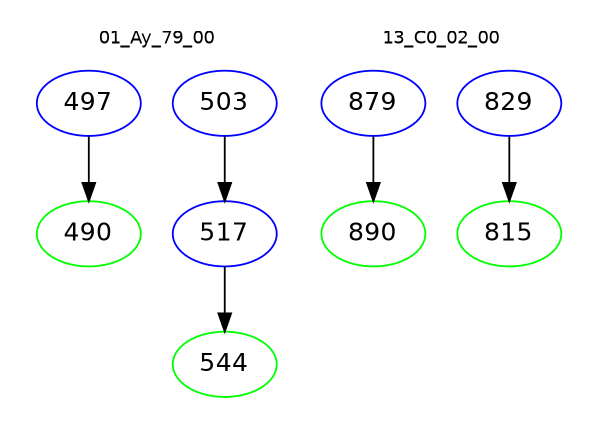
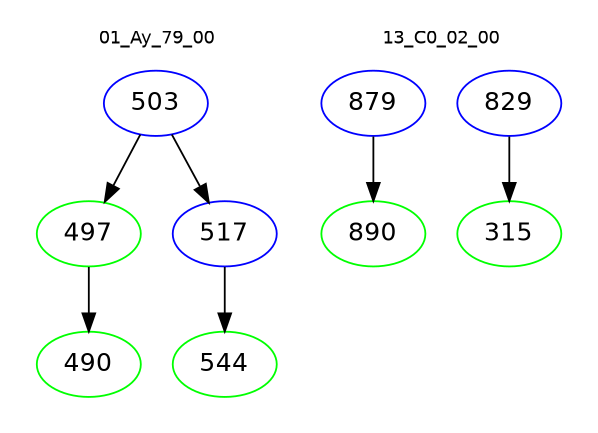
node "497": color blue -> green
edge "503" -> "497": added
node "815": label "815" -> "315"
